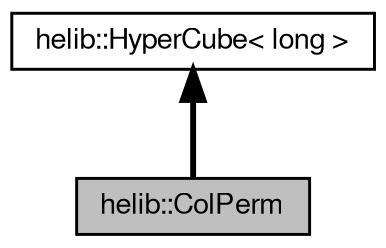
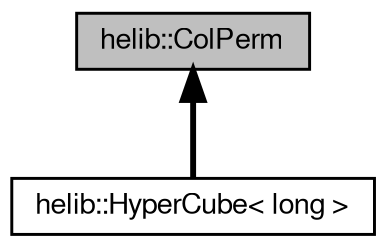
edge "helib::ColPerm" -> "helib::HyperCube< long >": reversed
